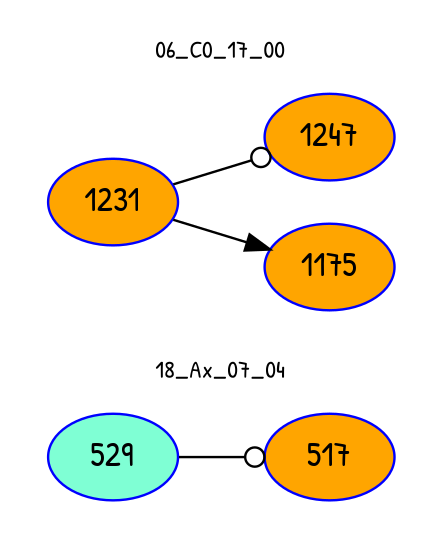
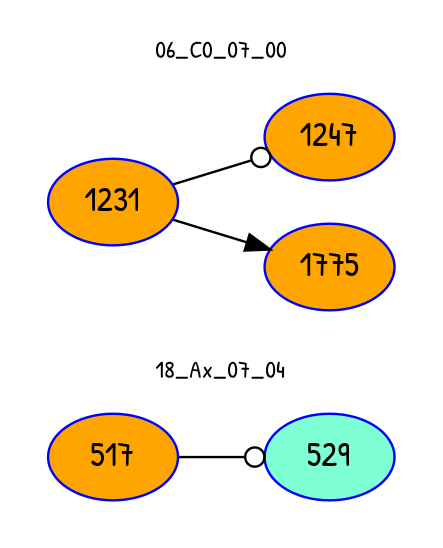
cluster "06_C0_17_00": label "06_C0_17_00" -> "06_C0_07_00"
node "1175": label "1175" -> "1775"
edge "529" -> "517": reversed
